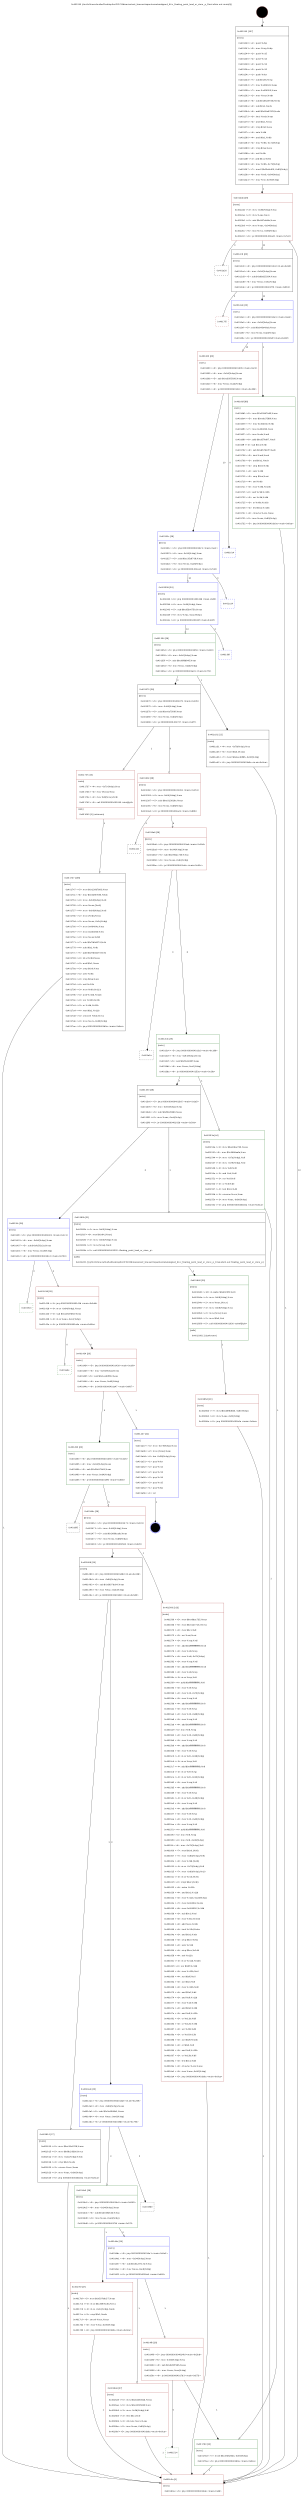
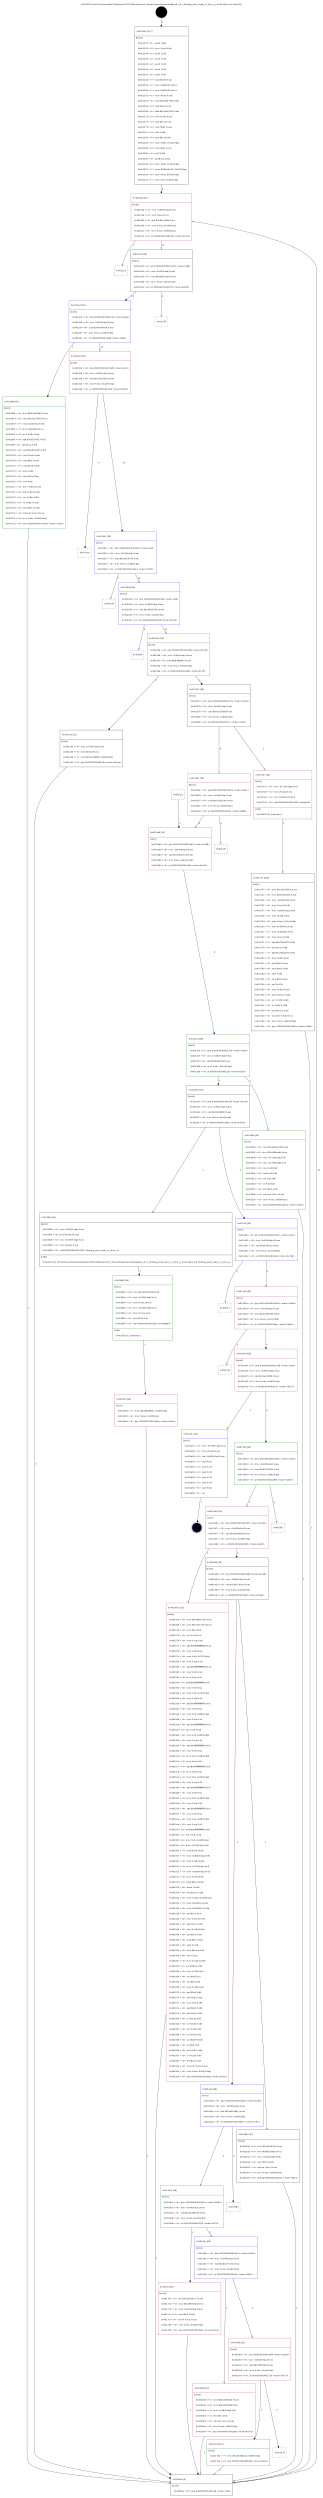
edge "0x4013a8 [28]" -> "0x401a5c": reversed
edge "0x401a31 [22]" -> "0x4017b3 [12]": now "0x401a31 [22]" -> "0x401b0a [5]"
node "0x401b0a [5]": color brown -> black
